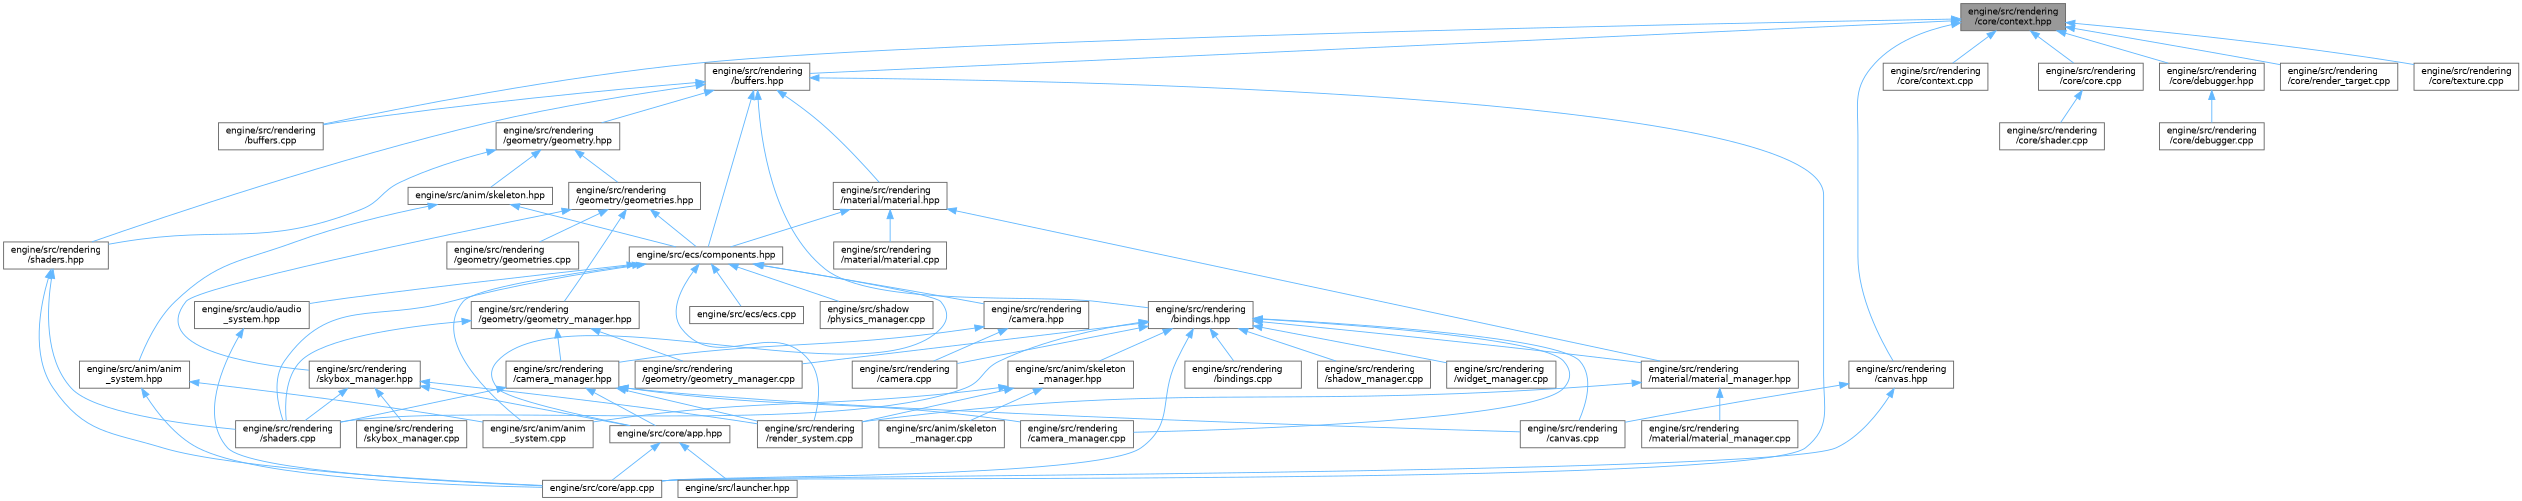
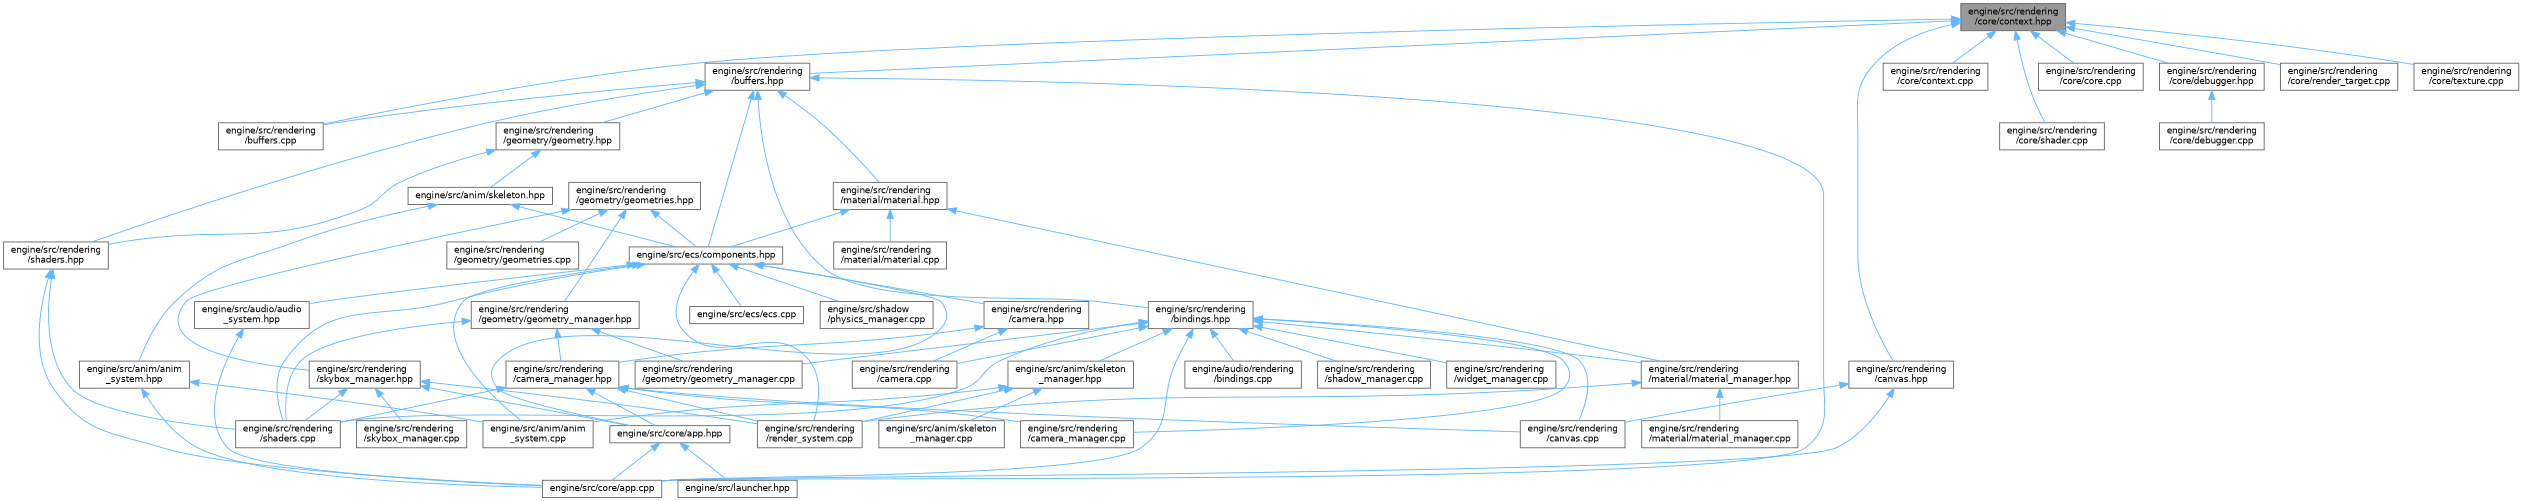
edge "engine/src/rendering /core/shader.cpp" -> "engine/src/rendering /core/core.cpp": now "engine/src/rendering /core/shader.cpp" -> "engine/src/rendering /core/context.hpp"
edge "engine/src/rendering /geometry/geometries.hpp" -> "engine/src/rendering /geometry/geometry.hpp": removed
node "engine/src/rendering /bindings.cpp": label "engine/src/rendering /bindings.cpp" -> "engine/audio/rendering /bindings.cpp"
